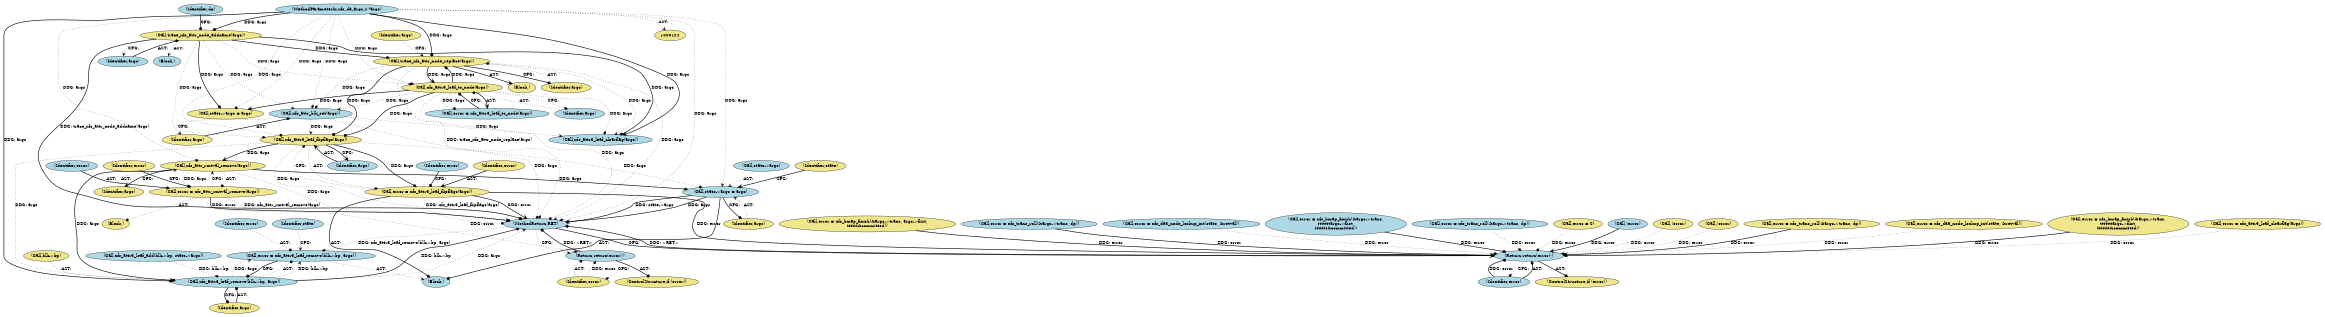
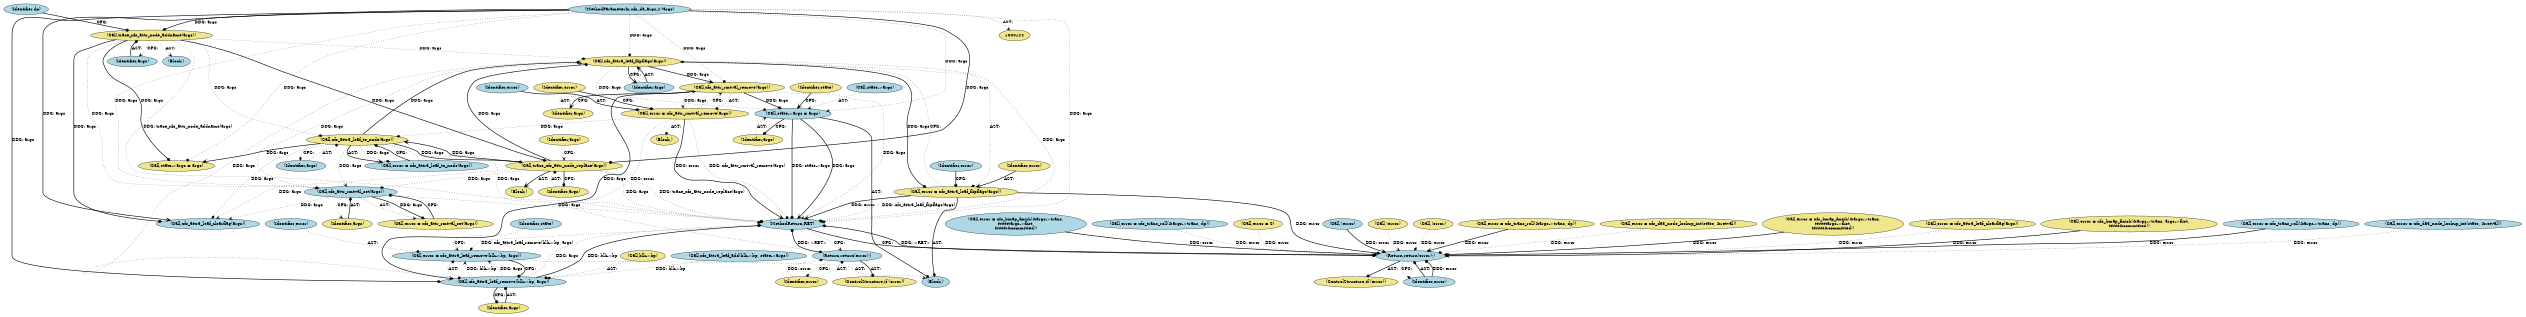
edge "(MethodParameterIn,xfs_da_args_t *args)" -> "(Call,xfs_attr3_leaf_to_node(args))": now "(Call,error = xfs_attr_rmtval_remove(args))" -> "(Call,xfs_attr3_leaf_to_node(args))"
node "(Call,xfs_attr_blk_set(args))": label "(Call,xfs_attr_blk_set(args))" -> "(Call,xfs_attr_rmtval_set(args))"
edge "(Call,trace_xfs_attr_node_addname(args))" -> "(MethodReturn,RET)": style bold -> dotted
node "(Call,error = xfs_attr_rmtval_set(args))": added
